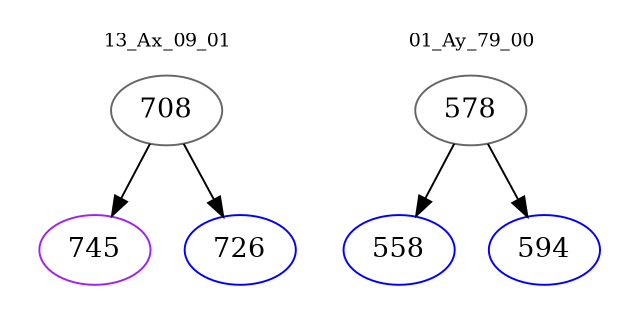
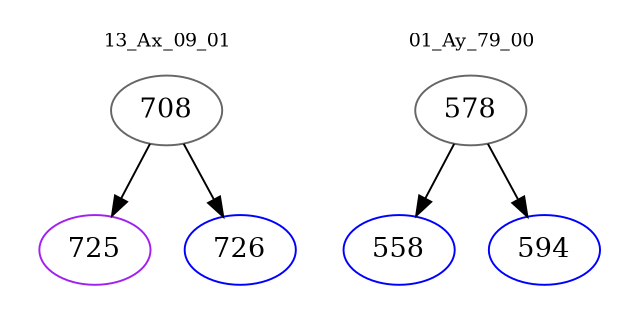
node "745": label "745" -> "725"
